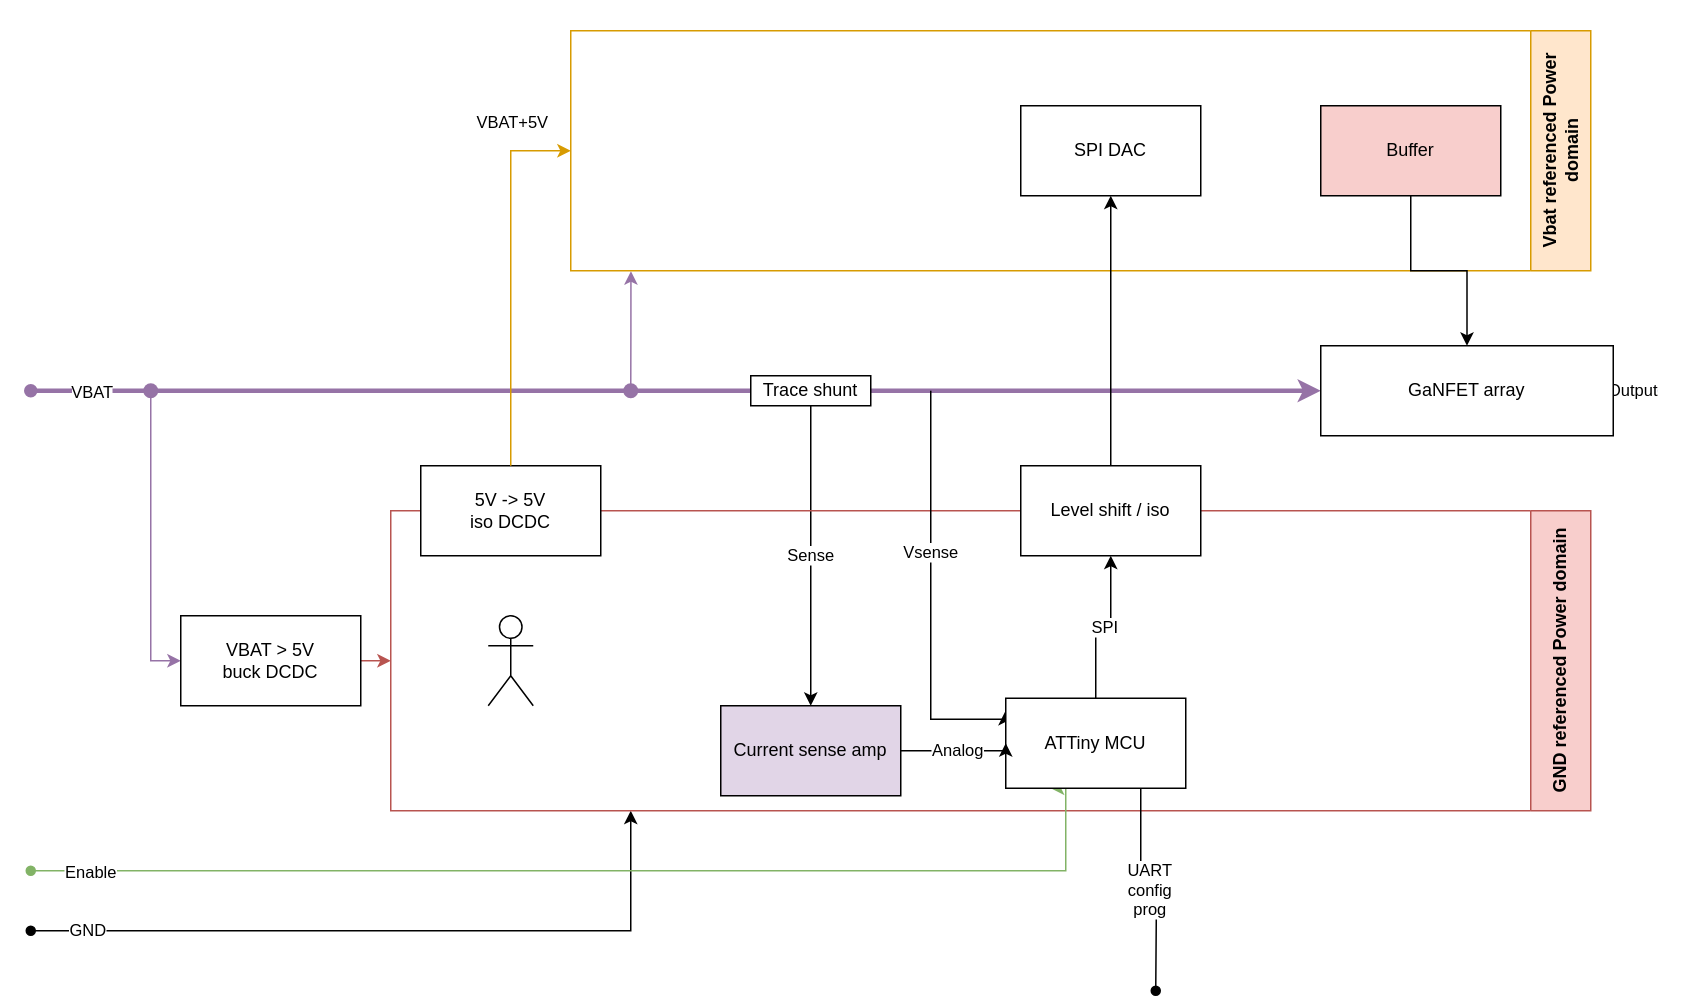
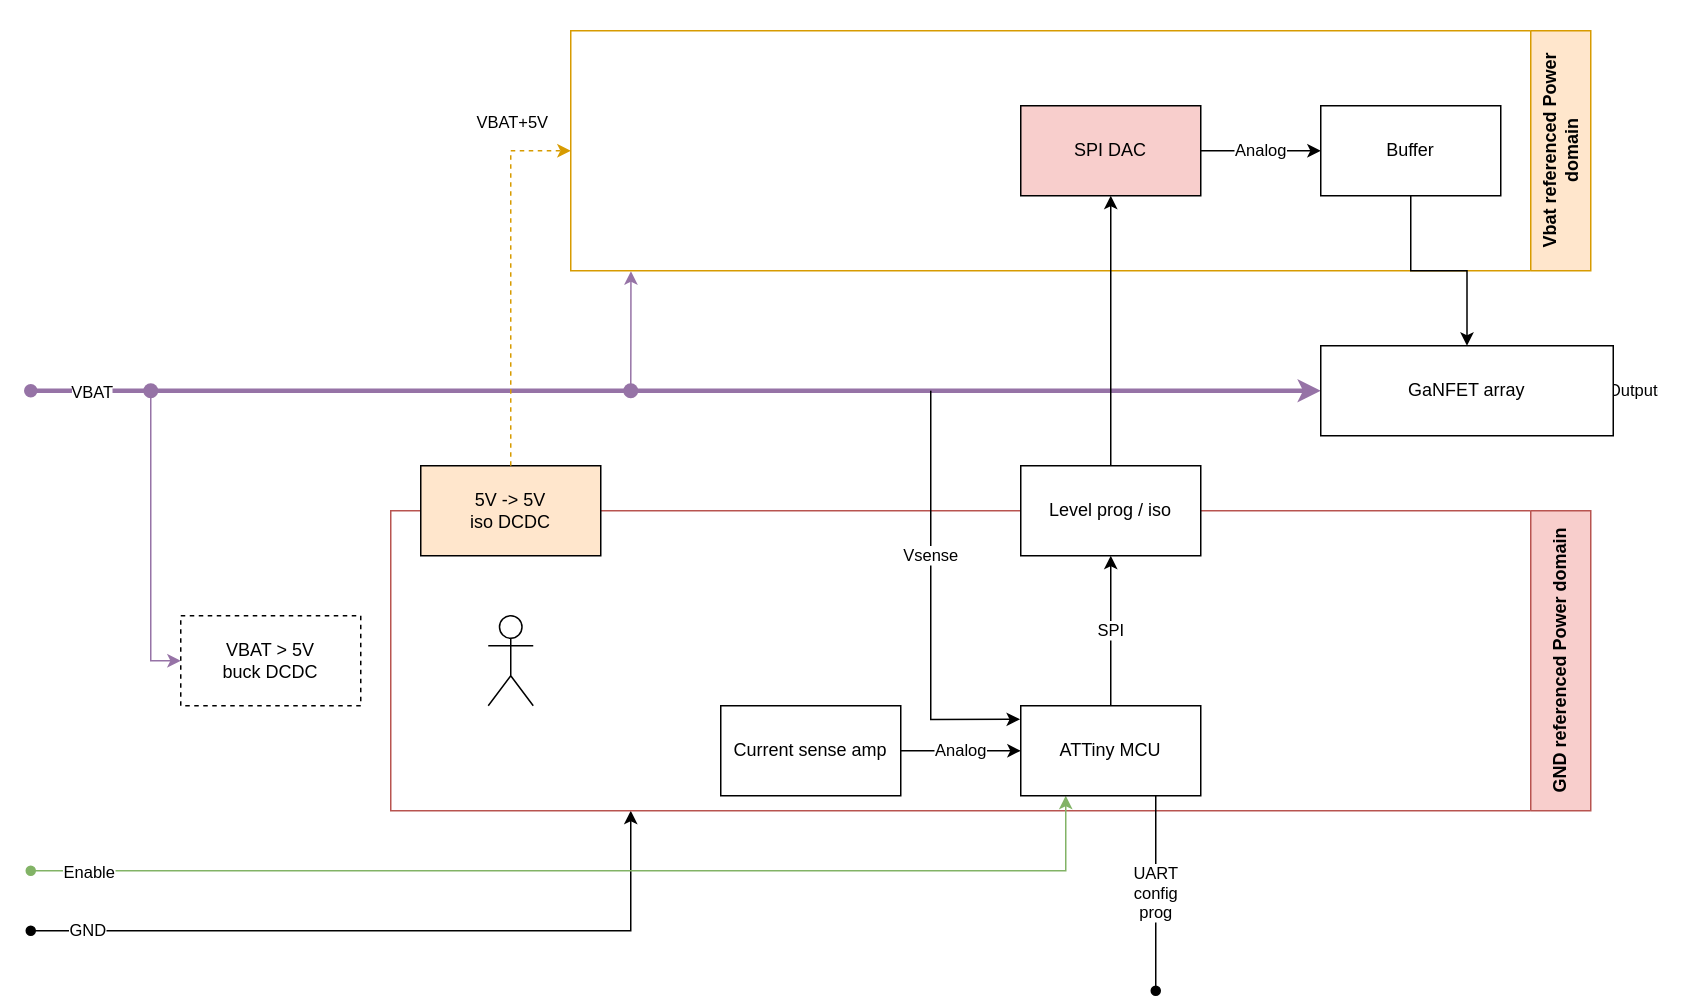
node "SPI DAC": fillcolor #ffffff -> #f8cecc
edge "SPI DAC" -> "Buffer": added, label "Analog"
node "Buffer": fillcolor #f8cecc -> #ffffff
edge "5V -> 5V iso DCDC" -> "Vbat referenced Power domain": style solid -> dashed
node "Trace shunt": removed
node "5V -> 5V iso DCDC": fillcolor #ffffff -> #ffe6cc
node "Level shift / iso": label "Level shift / iso" -> "Level prog / iso"
edge "Trace shunt" -> "Current sense amp": removed, label "Sense"
node "VBAT > 5V buck DCDC": style solid -> dashed
edge "VBAT > 5V buck DCDC" -> "GND referenced Power domain": removed
node "ATTiny MCU": moved (1096, 743) -> (1111, 751)
node "Current sense amp": fillcolor #e1d5e7 -> #ffffff
